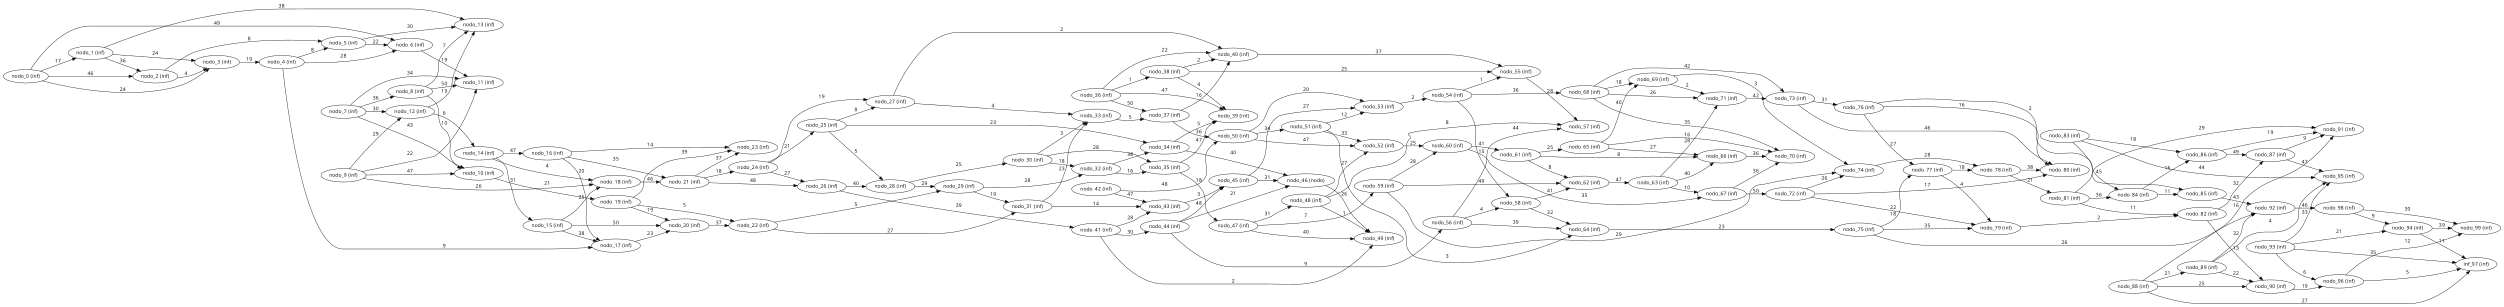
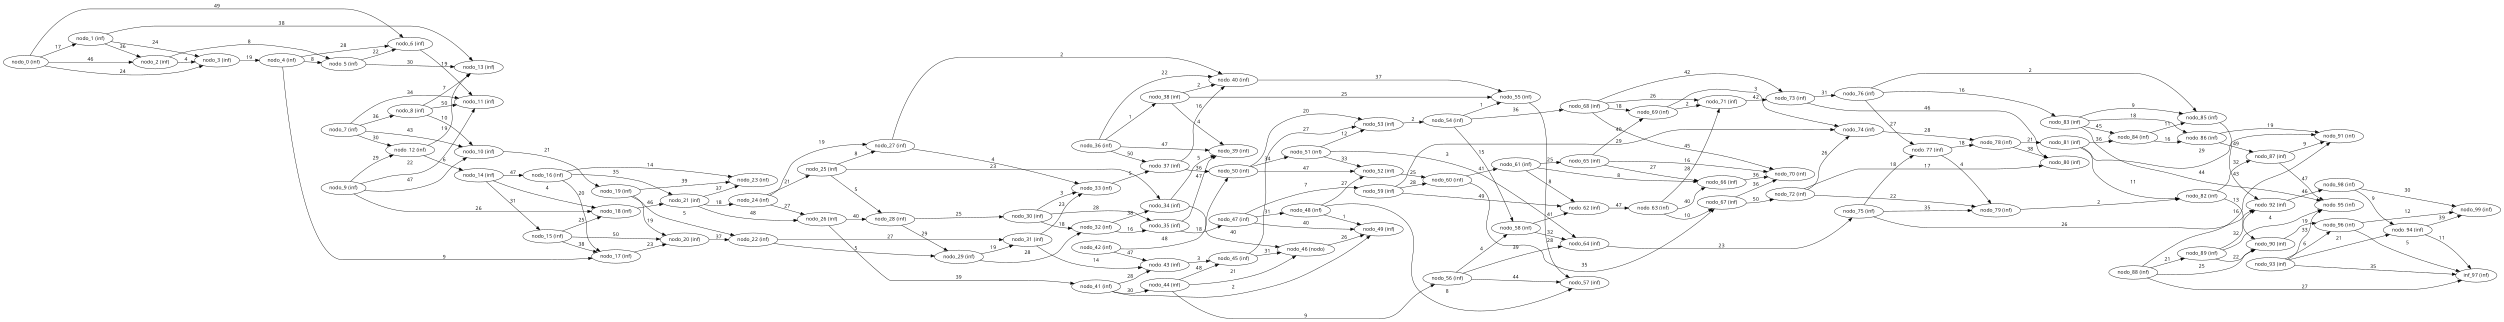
edge "nodo_83 (inf)" -> "nodo_85 (inf)": added, label "9"
edge "nodo_76 (inf)" -> "nodo_80 (inf)": now "nodo_76 (inf)" -> "nodo_83 (inf)"
edge "nodo_68 (inf)" -> "nodo_70 (inf)": label "35" -> "45"
